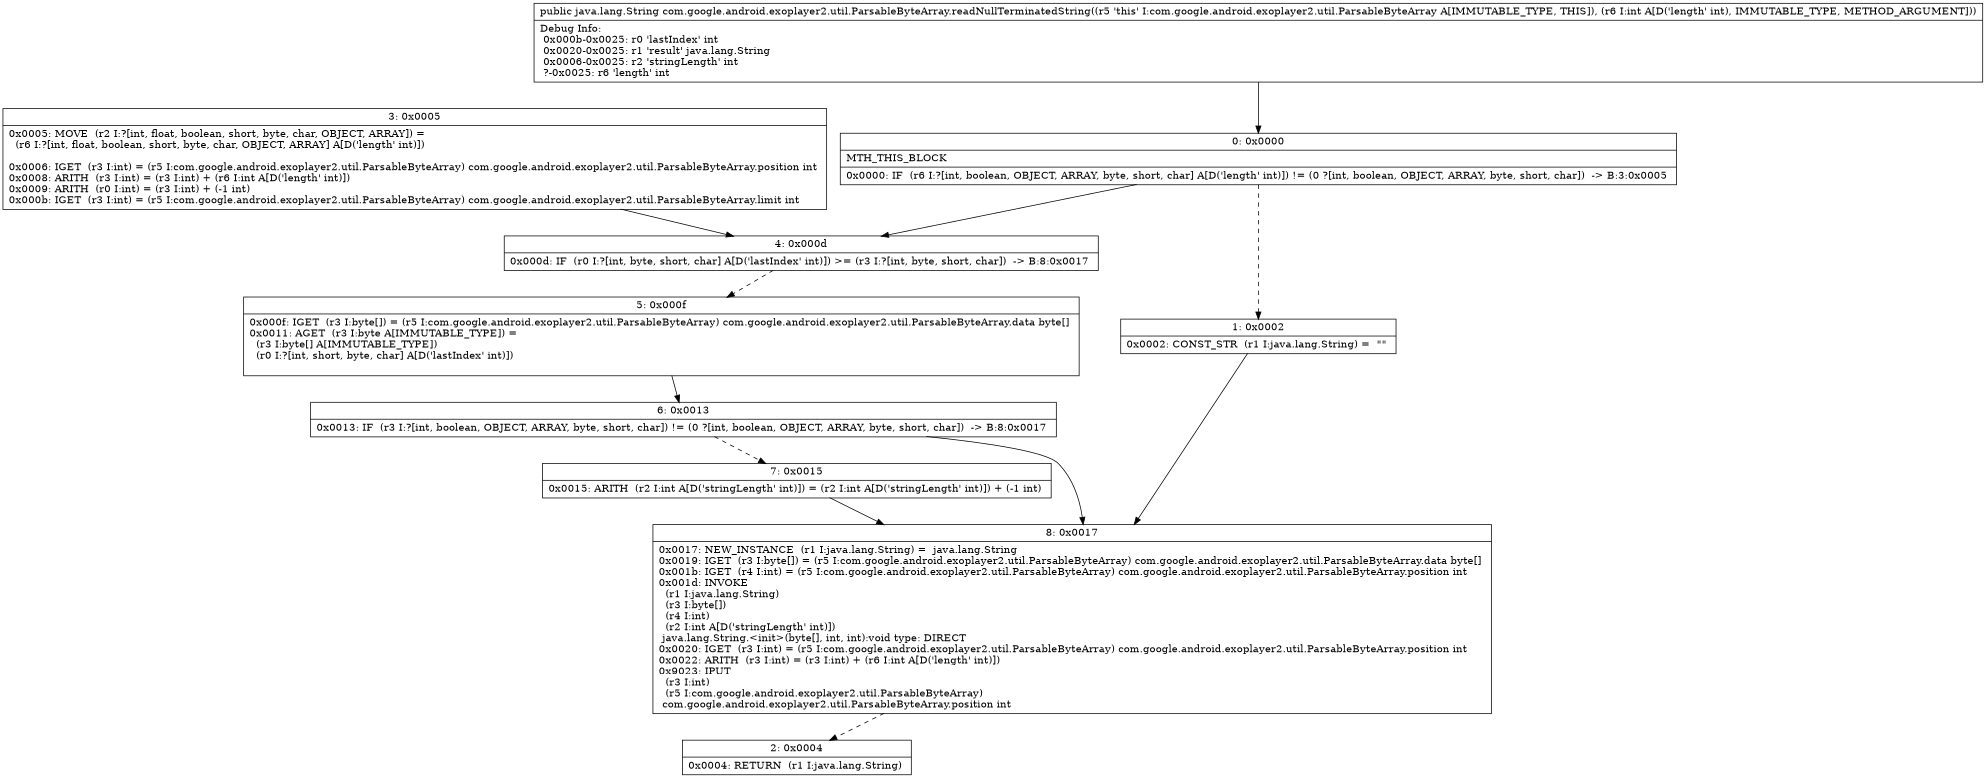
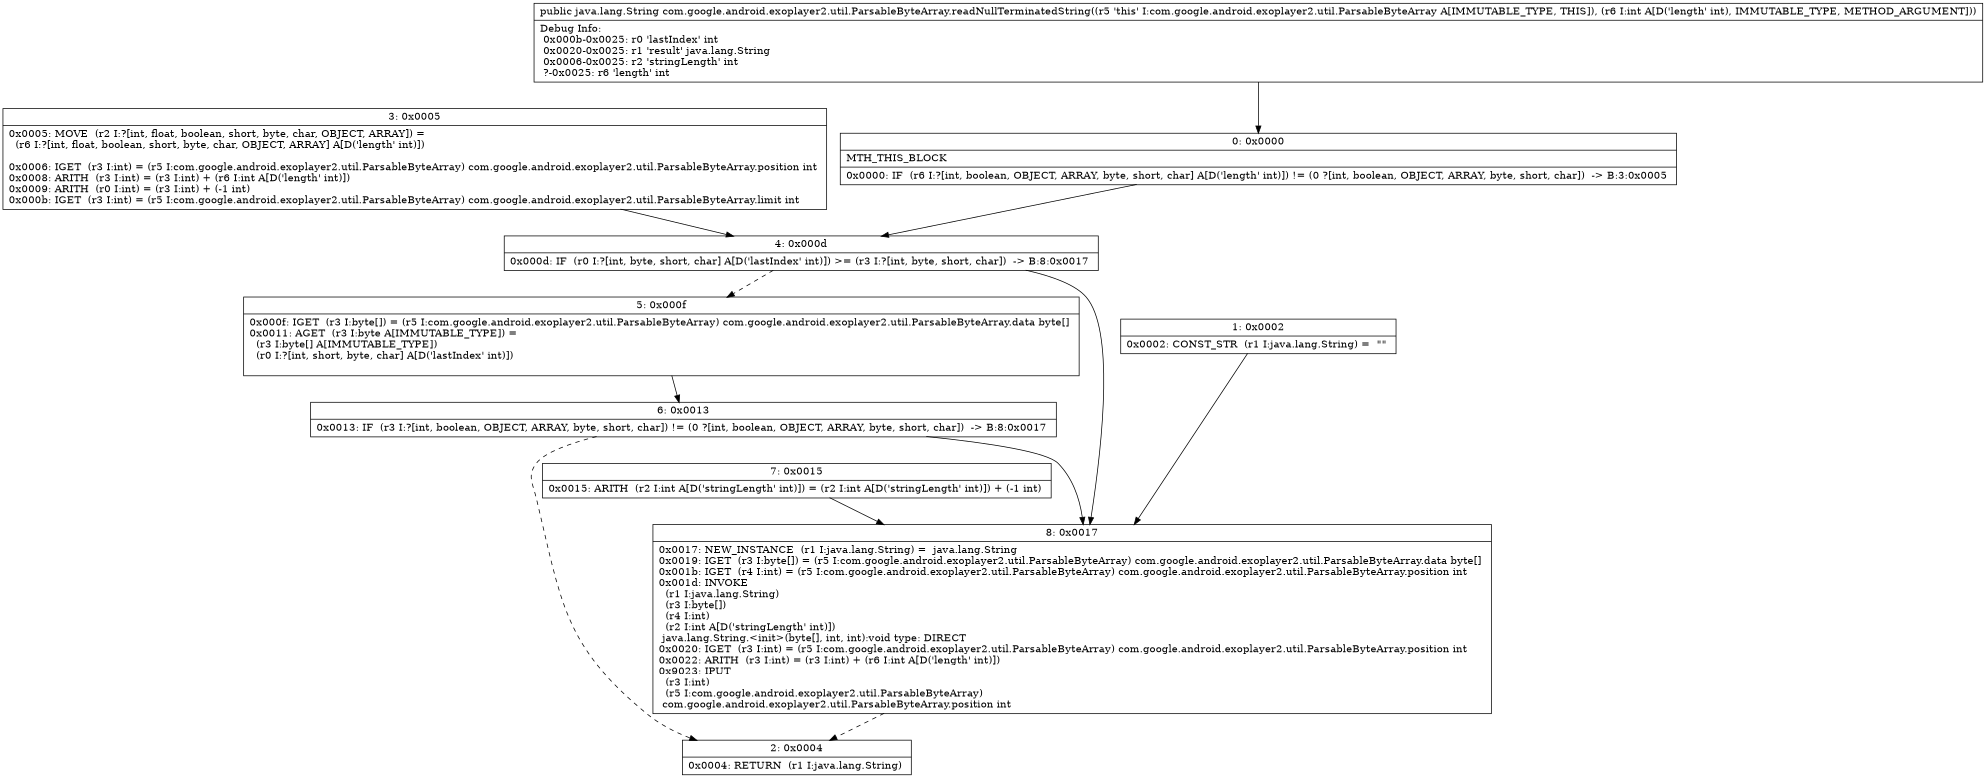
edge "0: 0x0000" -> "1: 0x0002": removed
edge "4: 0x000d" -> "8: 0x0017": added
edge "6: 0x0013" -> "7: 0x0015": now "6: 0x0013" -> "2: 0x0004"
